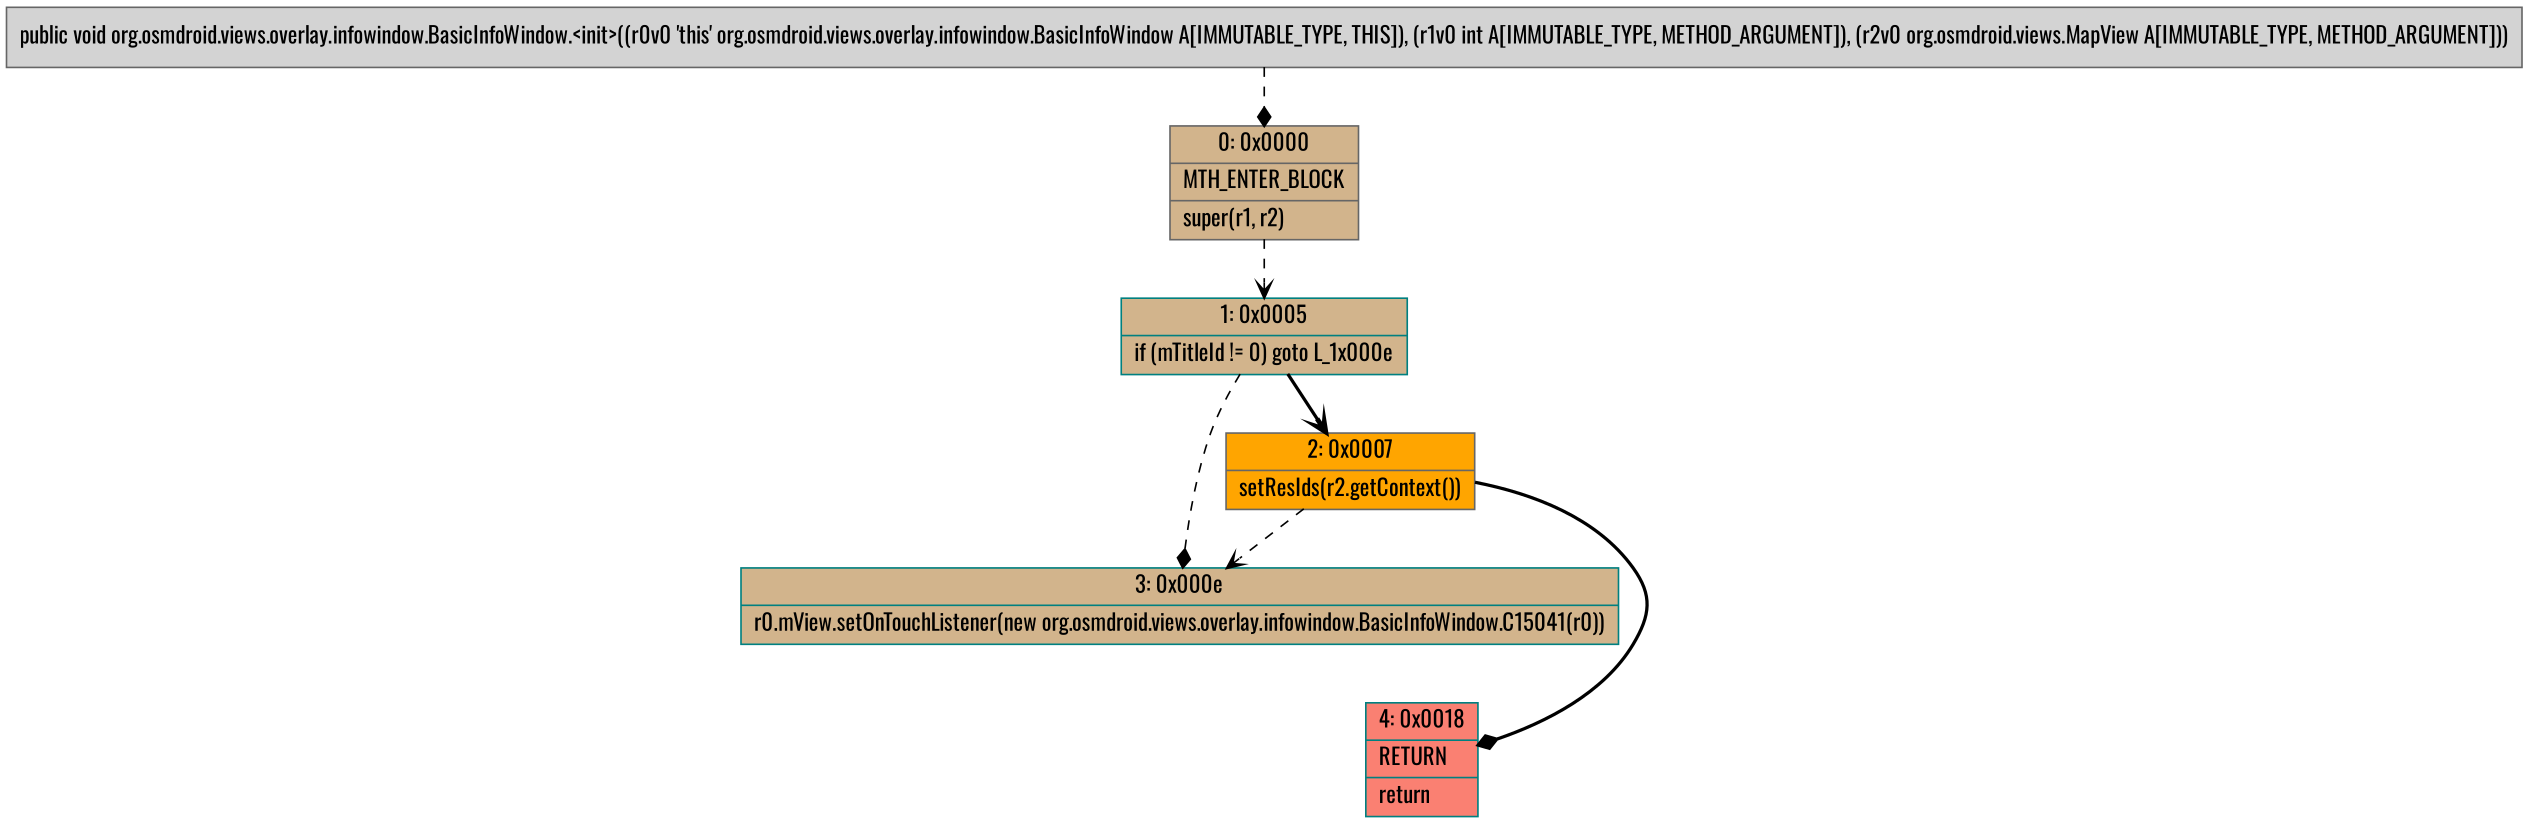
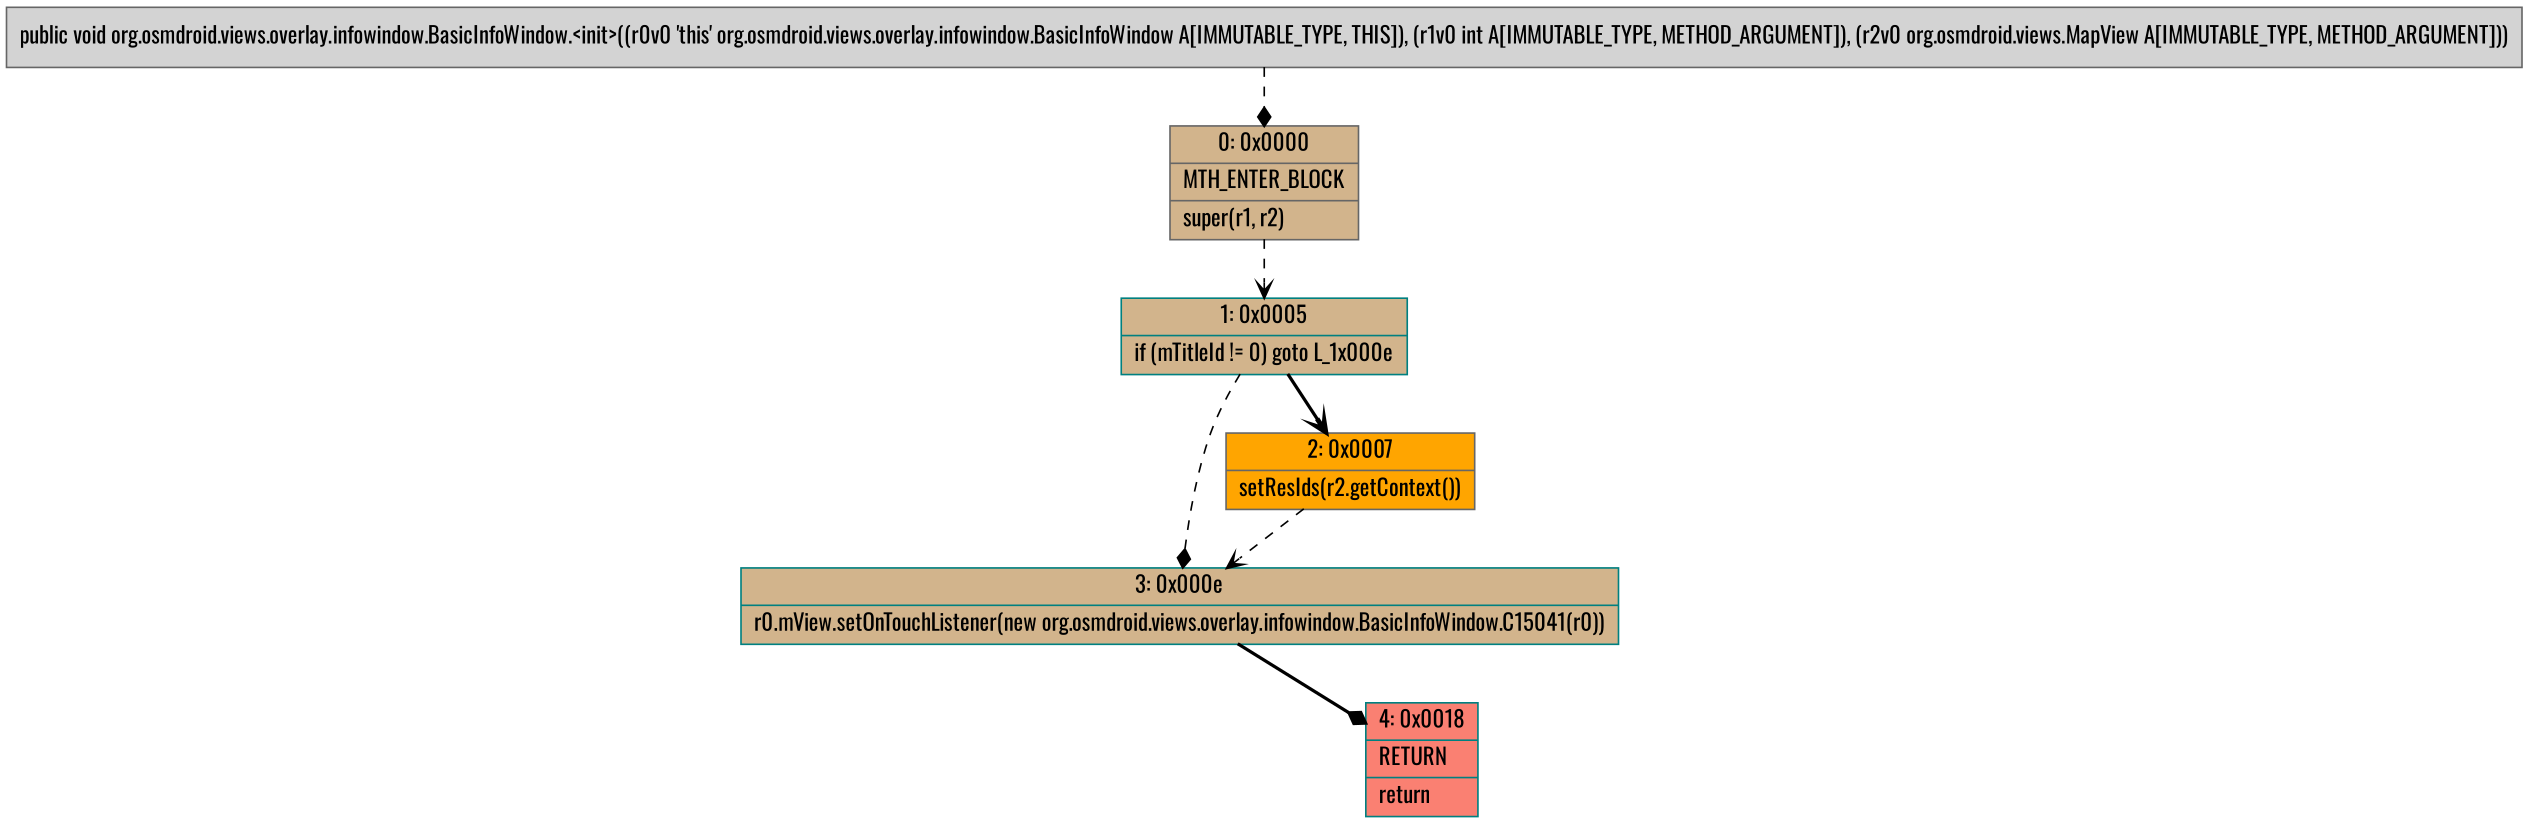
edge "2: 0x0007" -> "4: 0x0018": now "3: 0x000e" -> "4: 0x0018"
